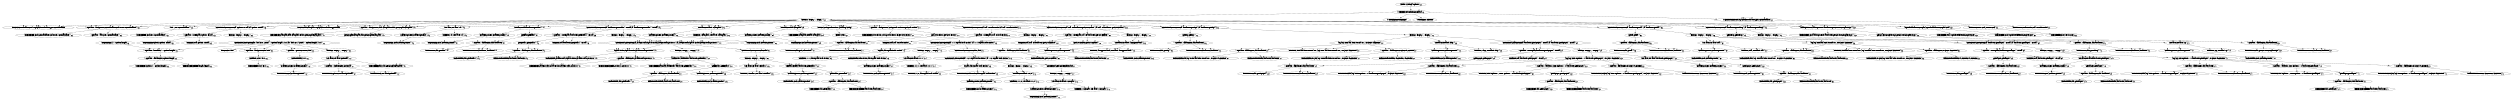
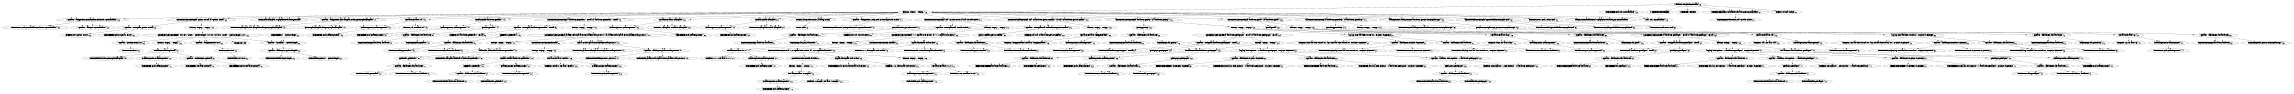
edge "(PARAM,String[] options)" -> "(METHOD,setupRmicCommand)": reversed
edge "(<init>,new Commandline())" -> "(IDENTIFIER,cmd,new Commandline())": reversed
